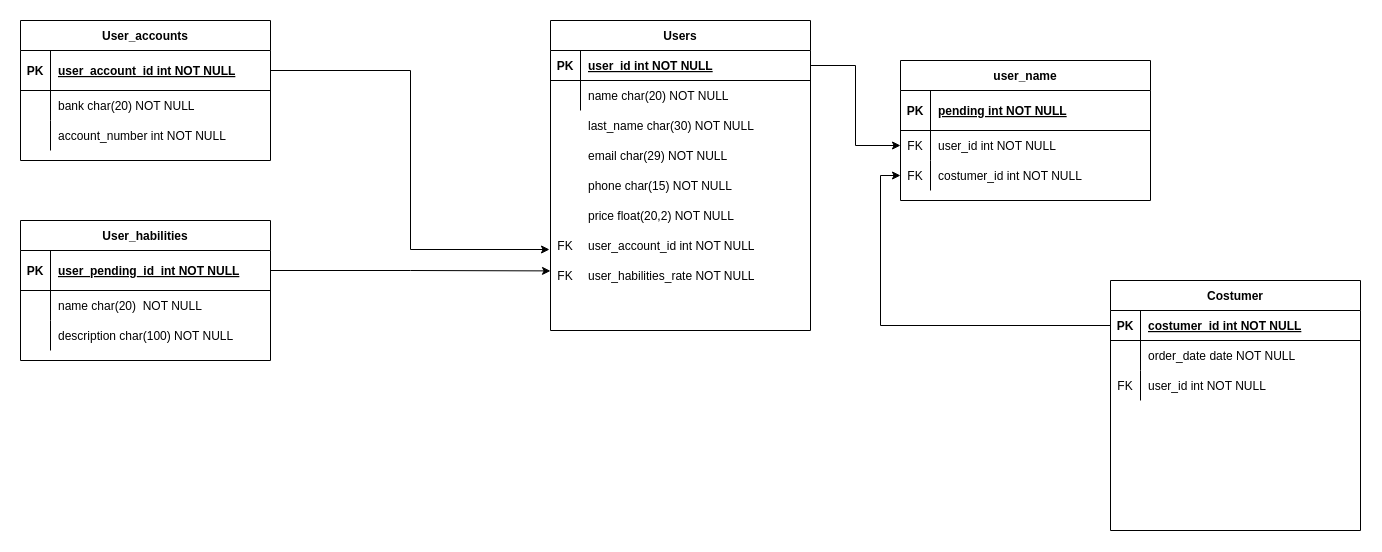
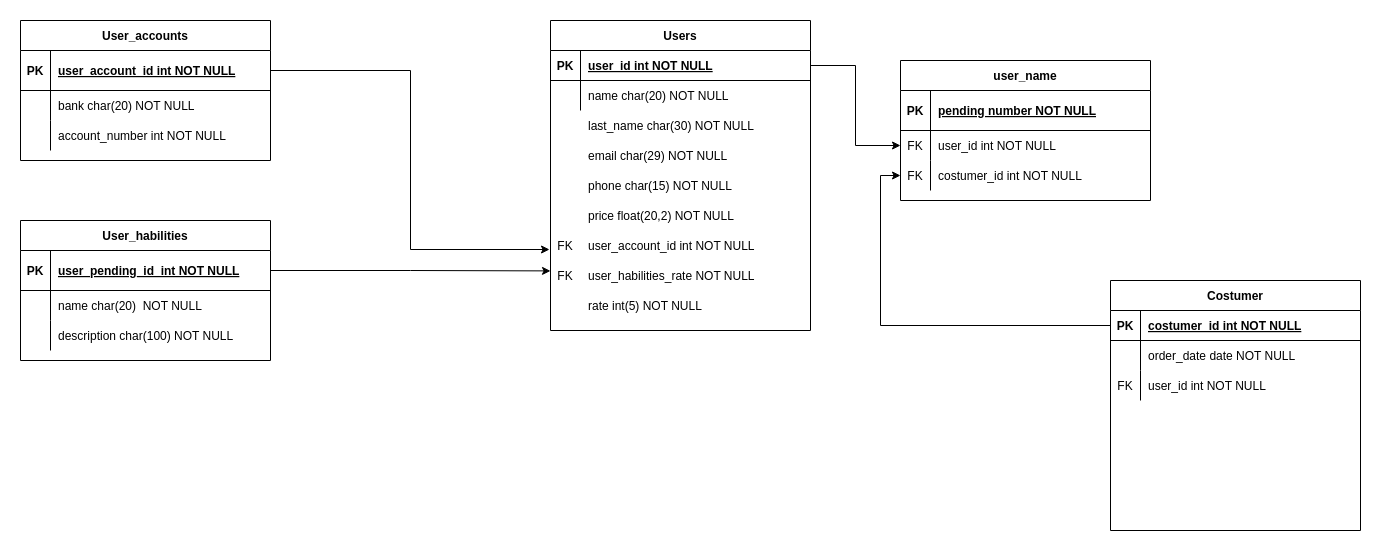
node "pending int NOT NULL": label "pending int NOT NULL" -> "pending number NOT NULL"
node "rate int(5) NOT NULL": added
